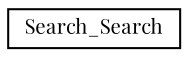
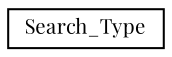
node "Search_Search": label "Search_Search" -> "Search_Type"
